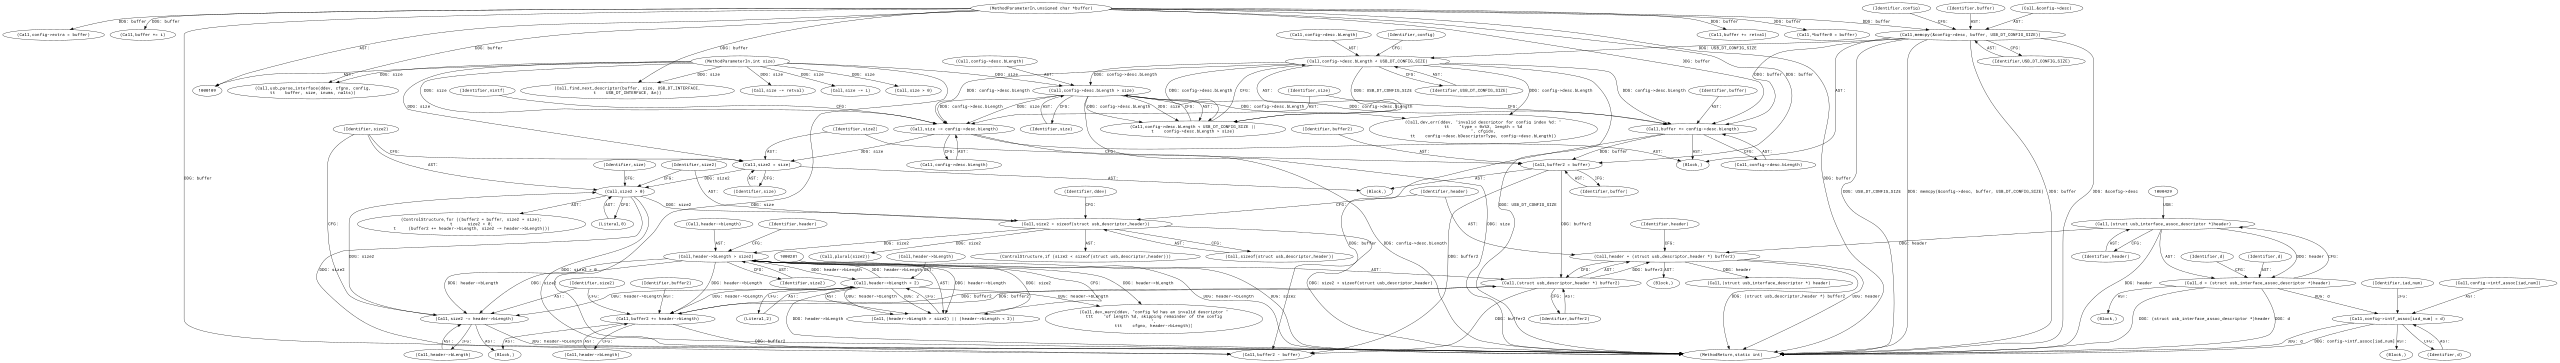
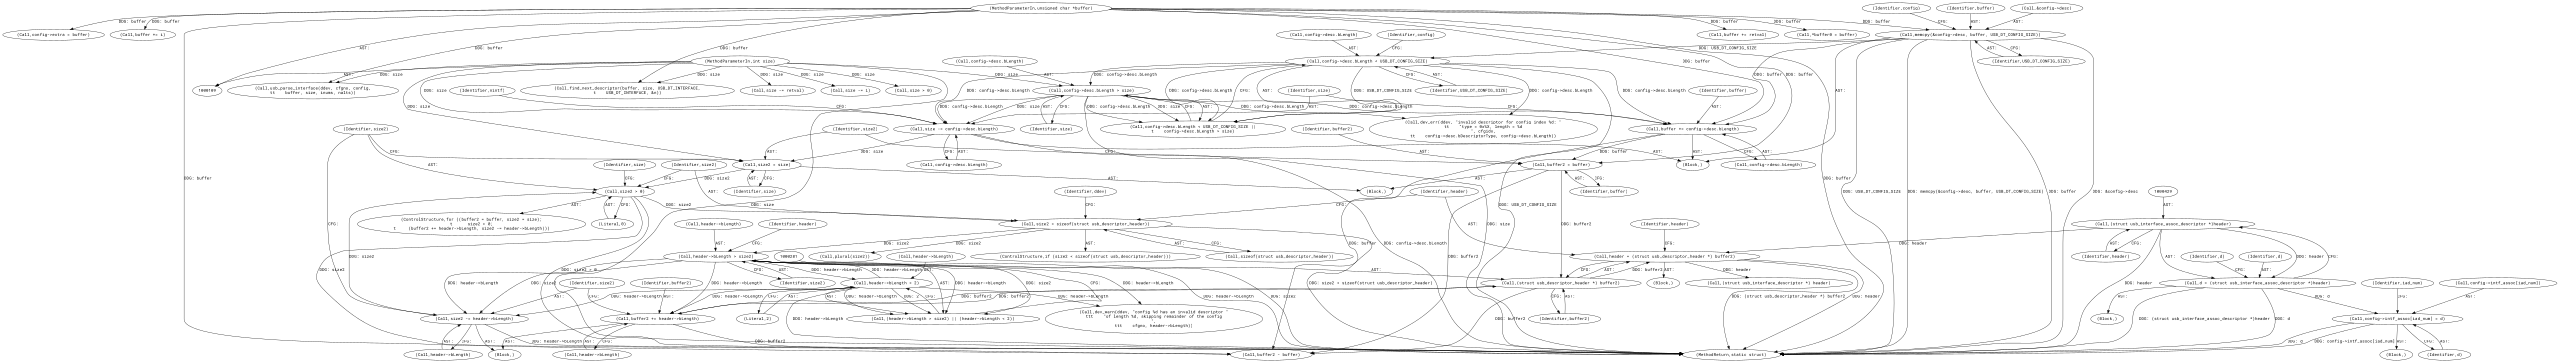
edge "1000429" -> "(Call,(struct usb_interface_assoc_descriptor *)header)": label "USB: " -> "AST: "
node "(MethodReturn,static int)": label "(MethodReturn,static int)" -> "(MethodReturn,static struct)"
